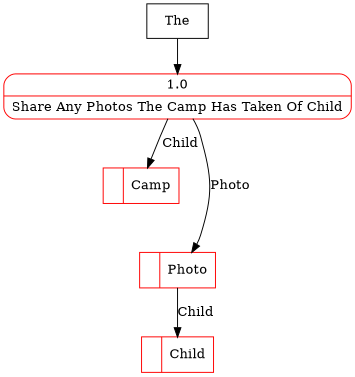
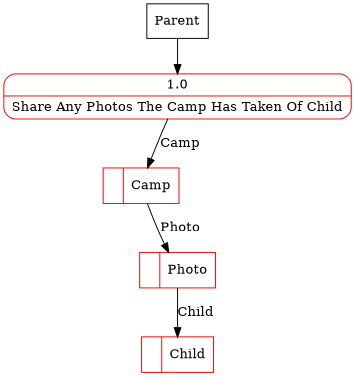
node "The": label "The" -> "Parent"
edge "1.0" -> "Camp": label "Child" -> "Camp"
edge "1.0" -> "Photo": now "Camp" -> "Photo"
